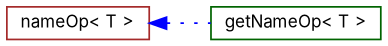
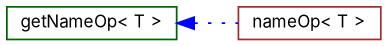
edge "getNameOp< T >" -> "nameOp< T >": reversed
